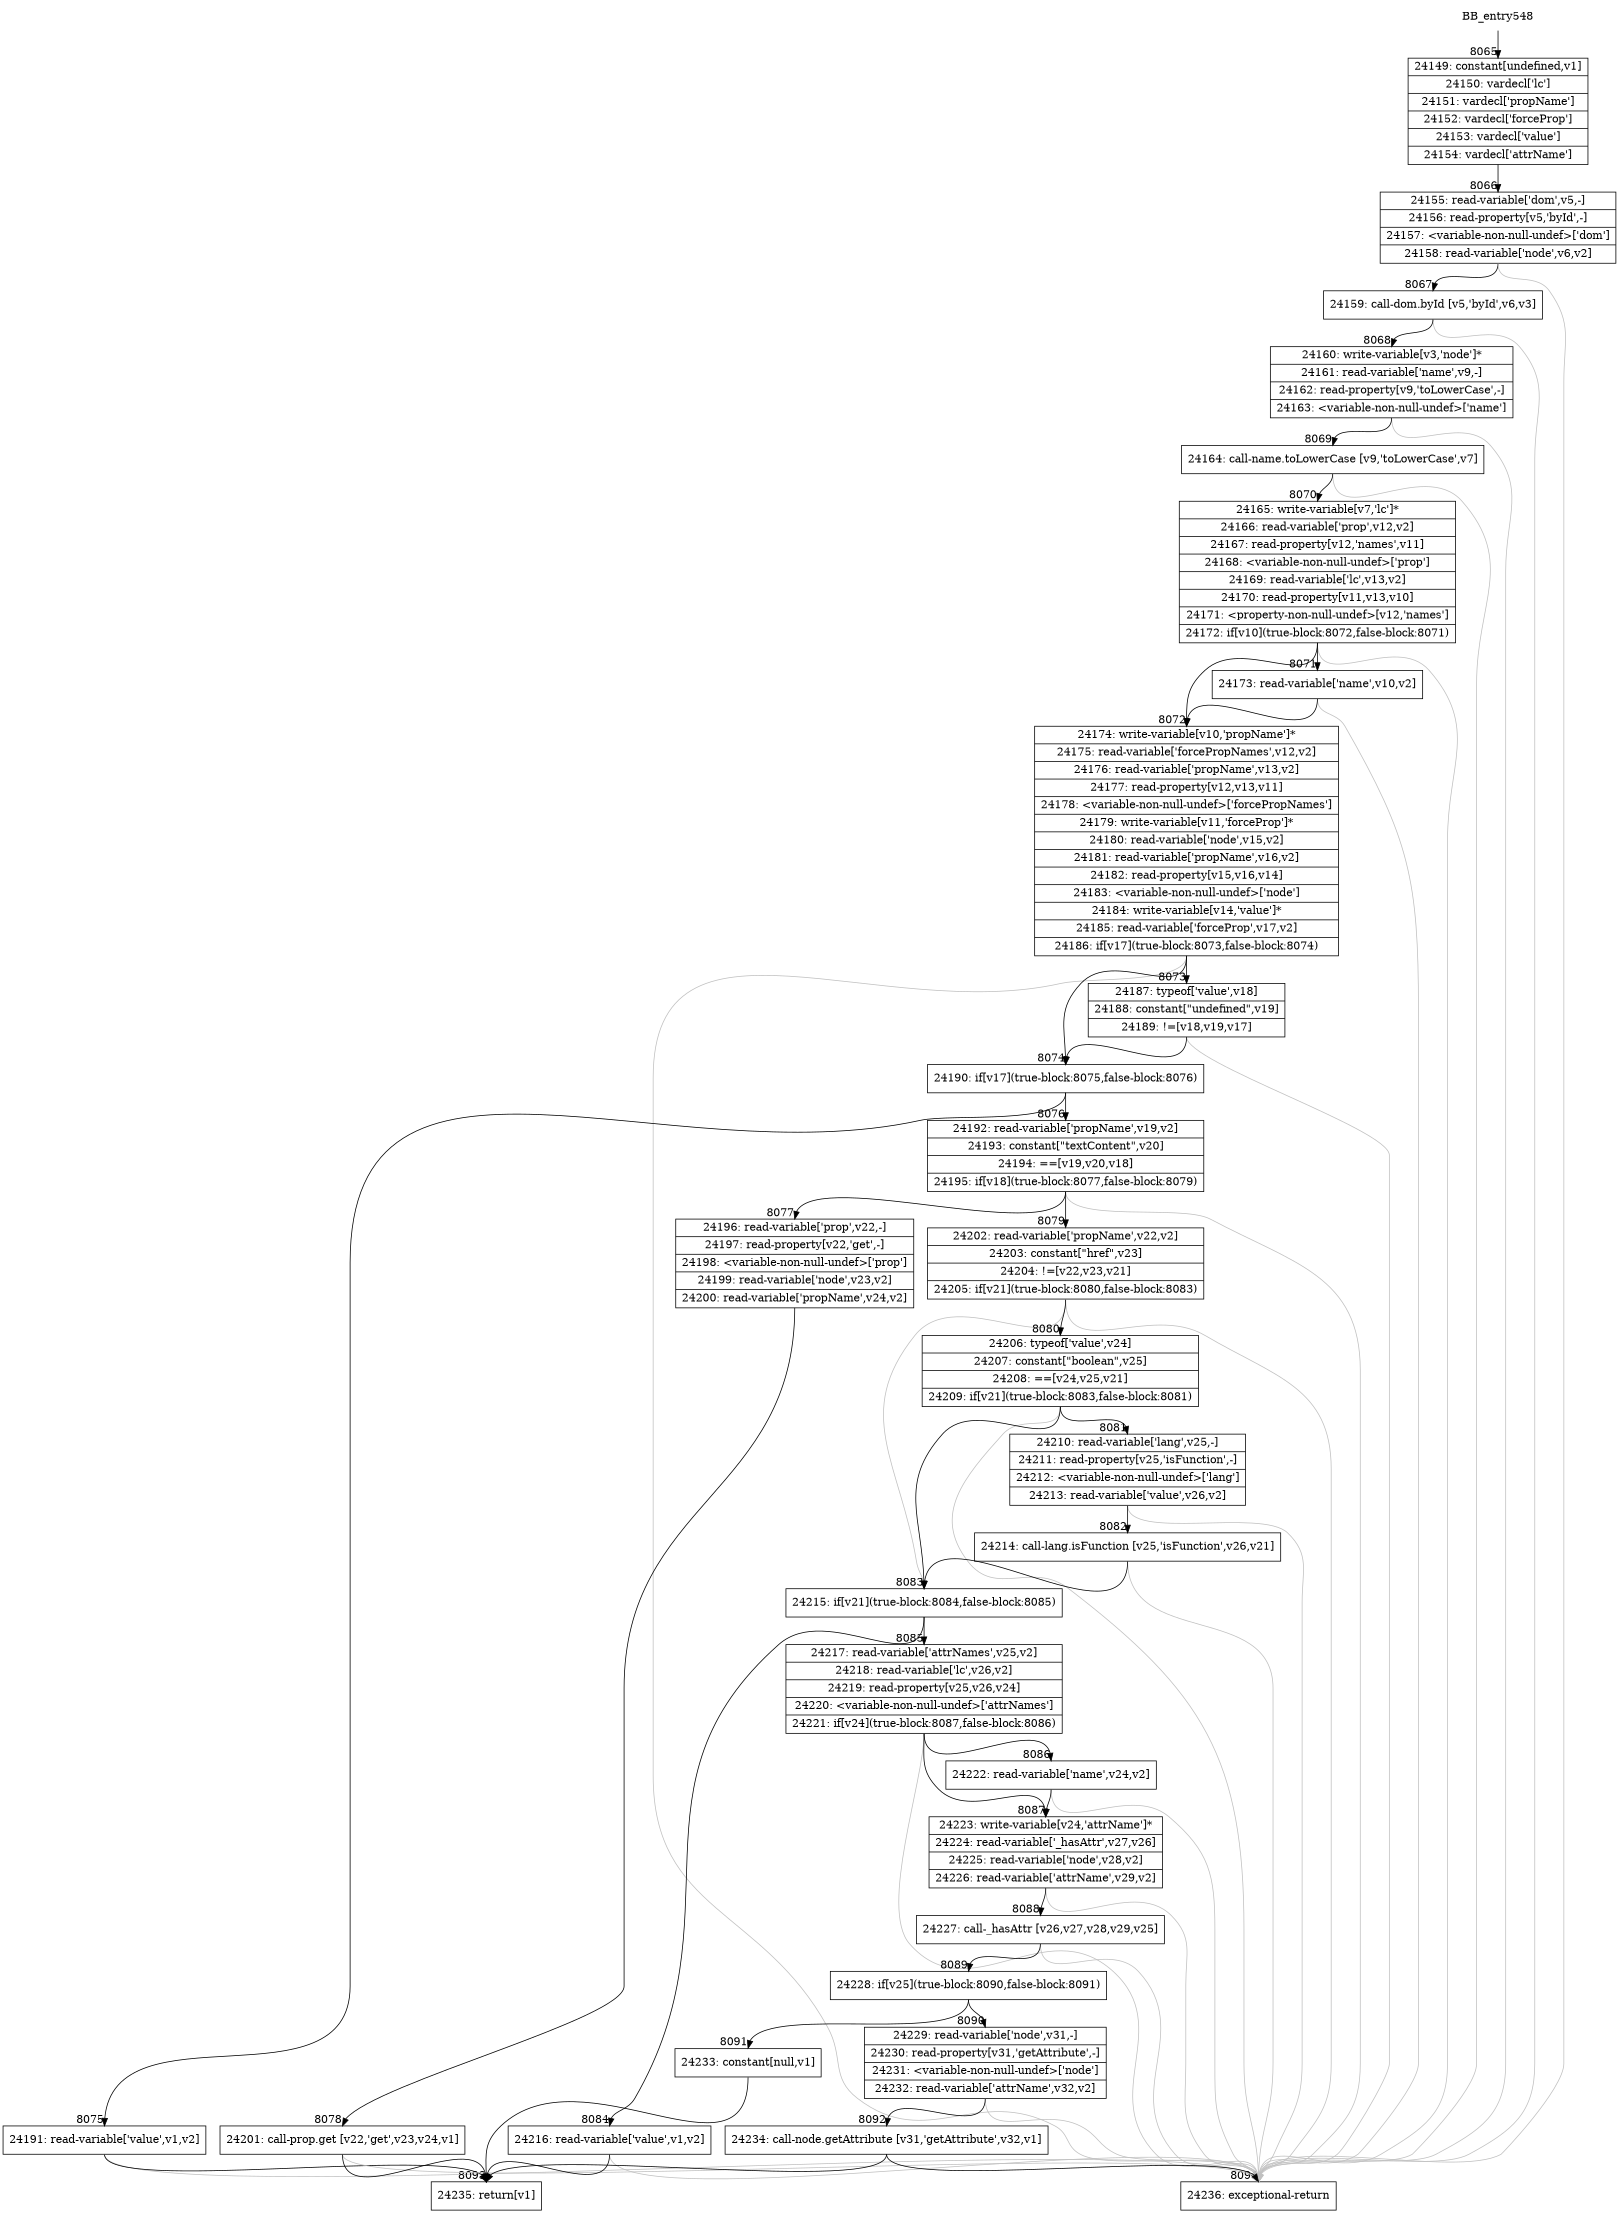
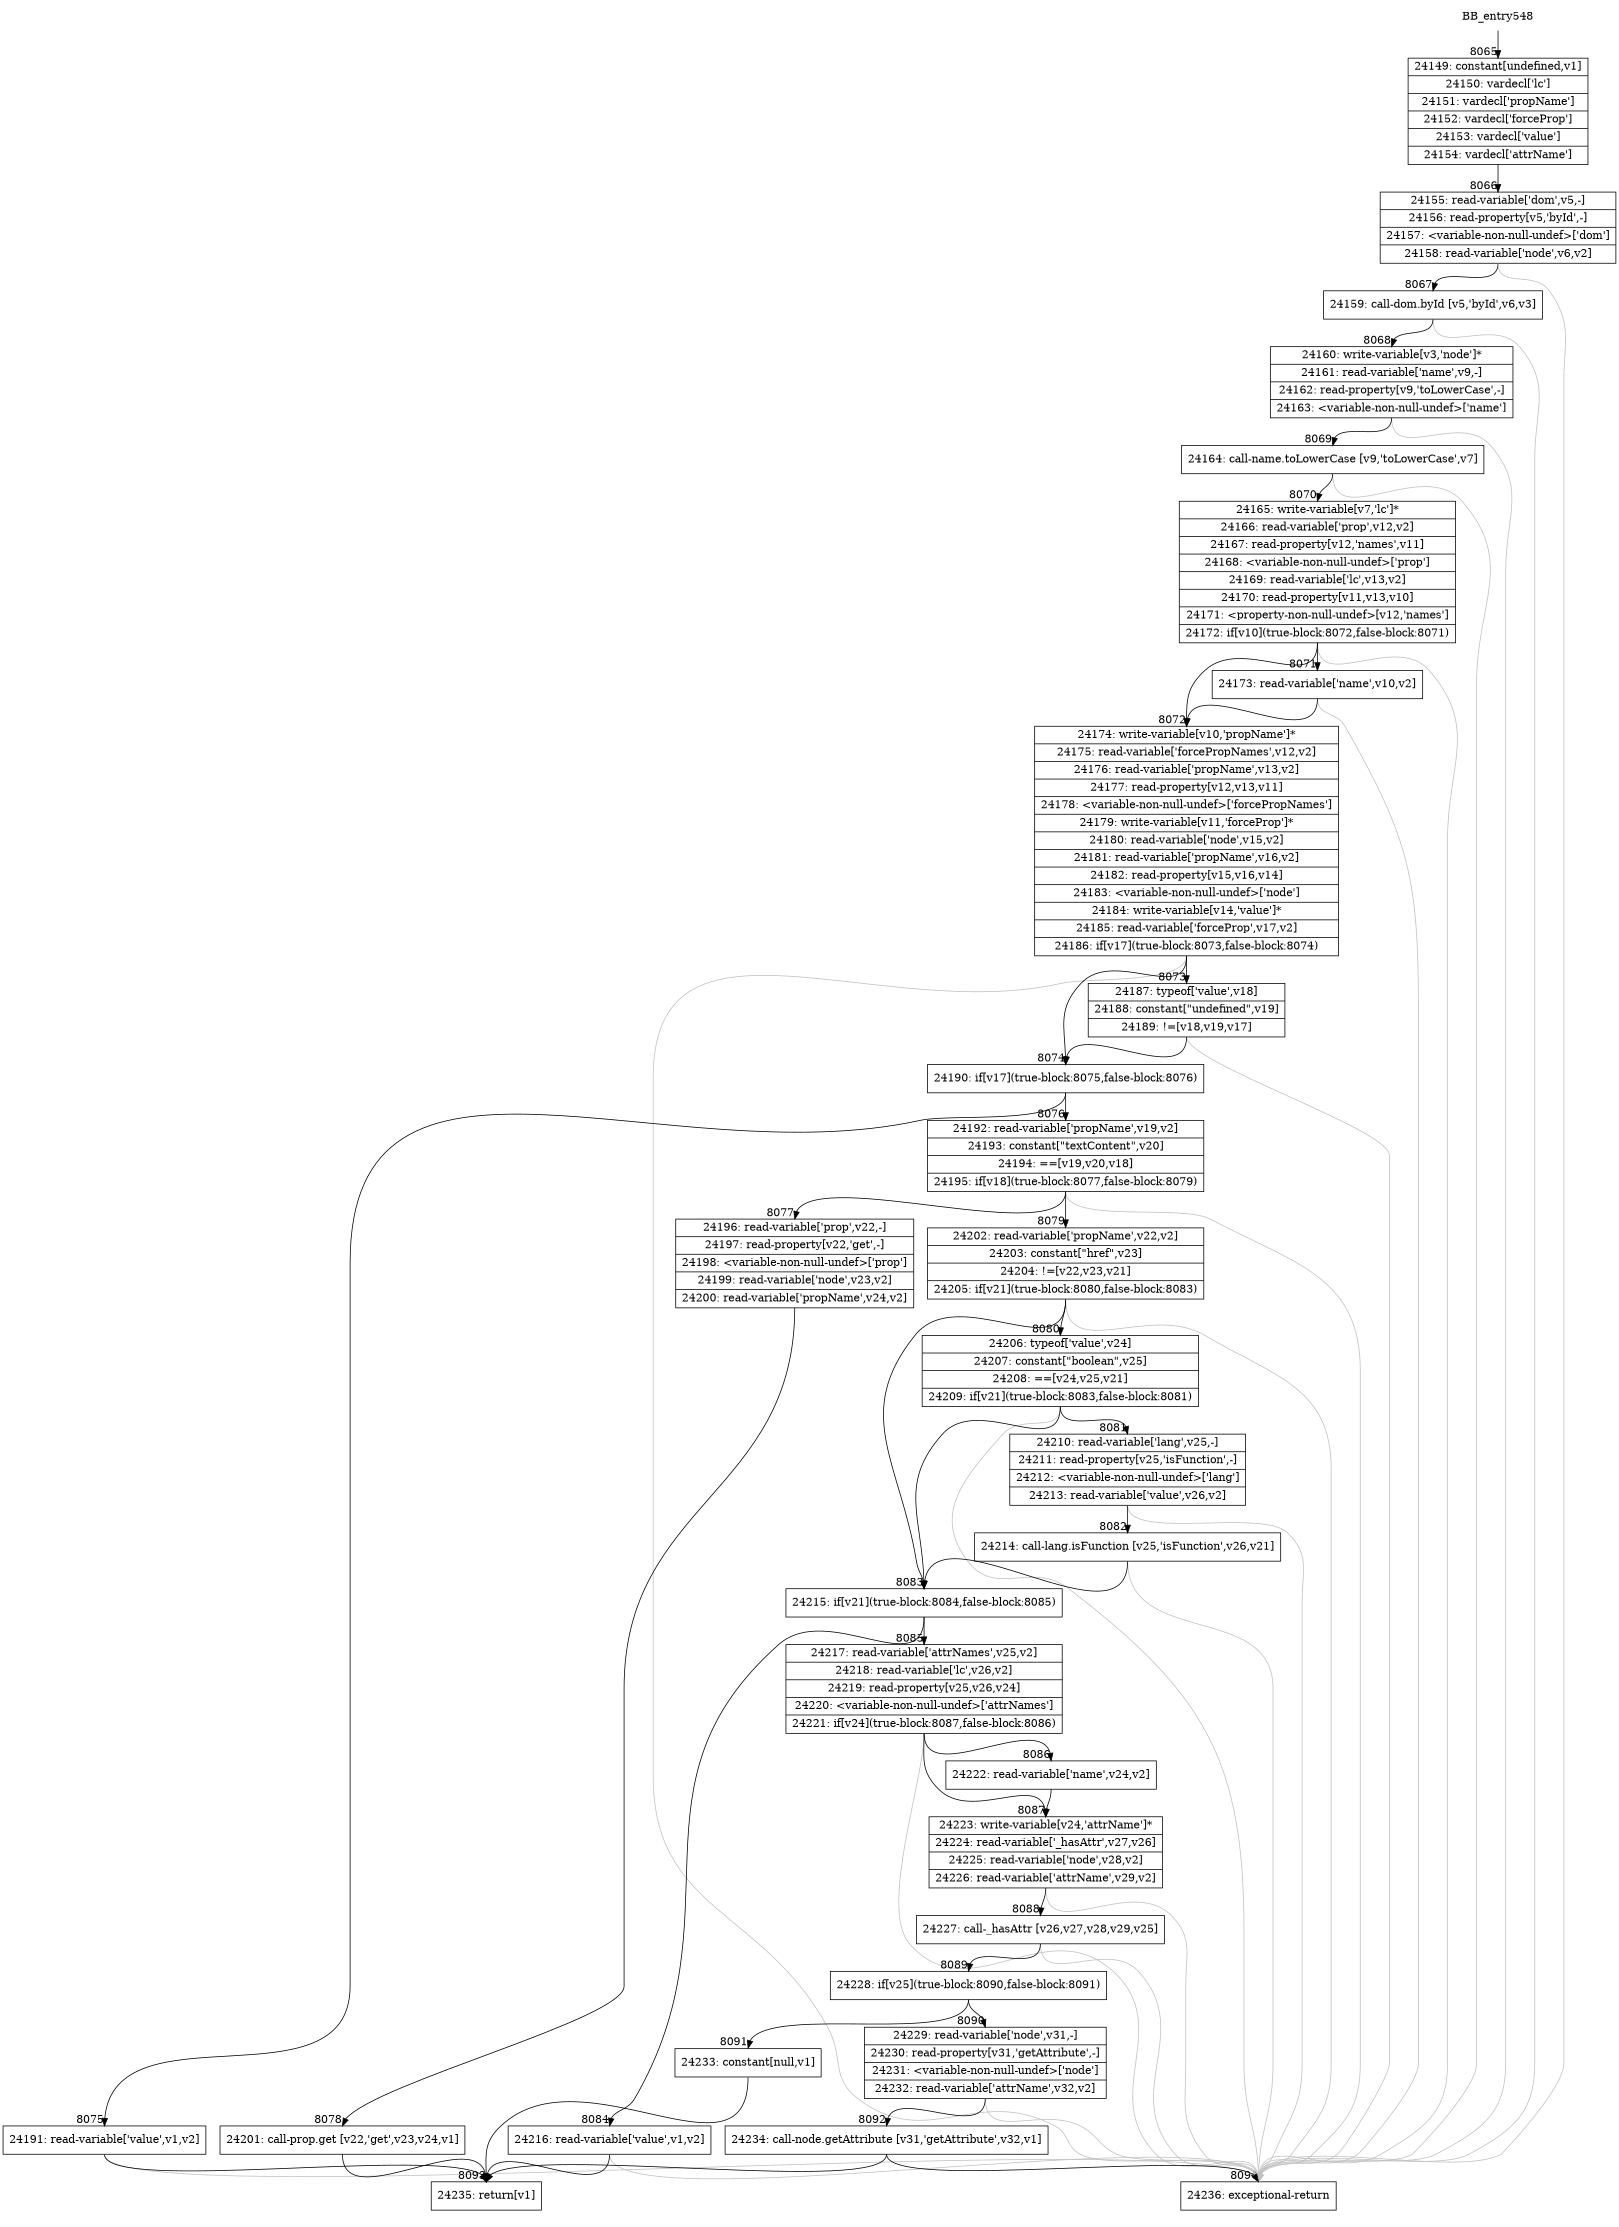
edge "24202: read-variable['propName',v22,v2]" -> "24215: if[v21](true-block:8084,false-block:8085)": color gray -> black
edge "24222: read-variable['name',v24,v2]" -> "24236: exceptional-return": removed
edge "24201: call-prop.get [v22,'get',v23,v24,v1]" -> "24236: exceptional-return": removed
